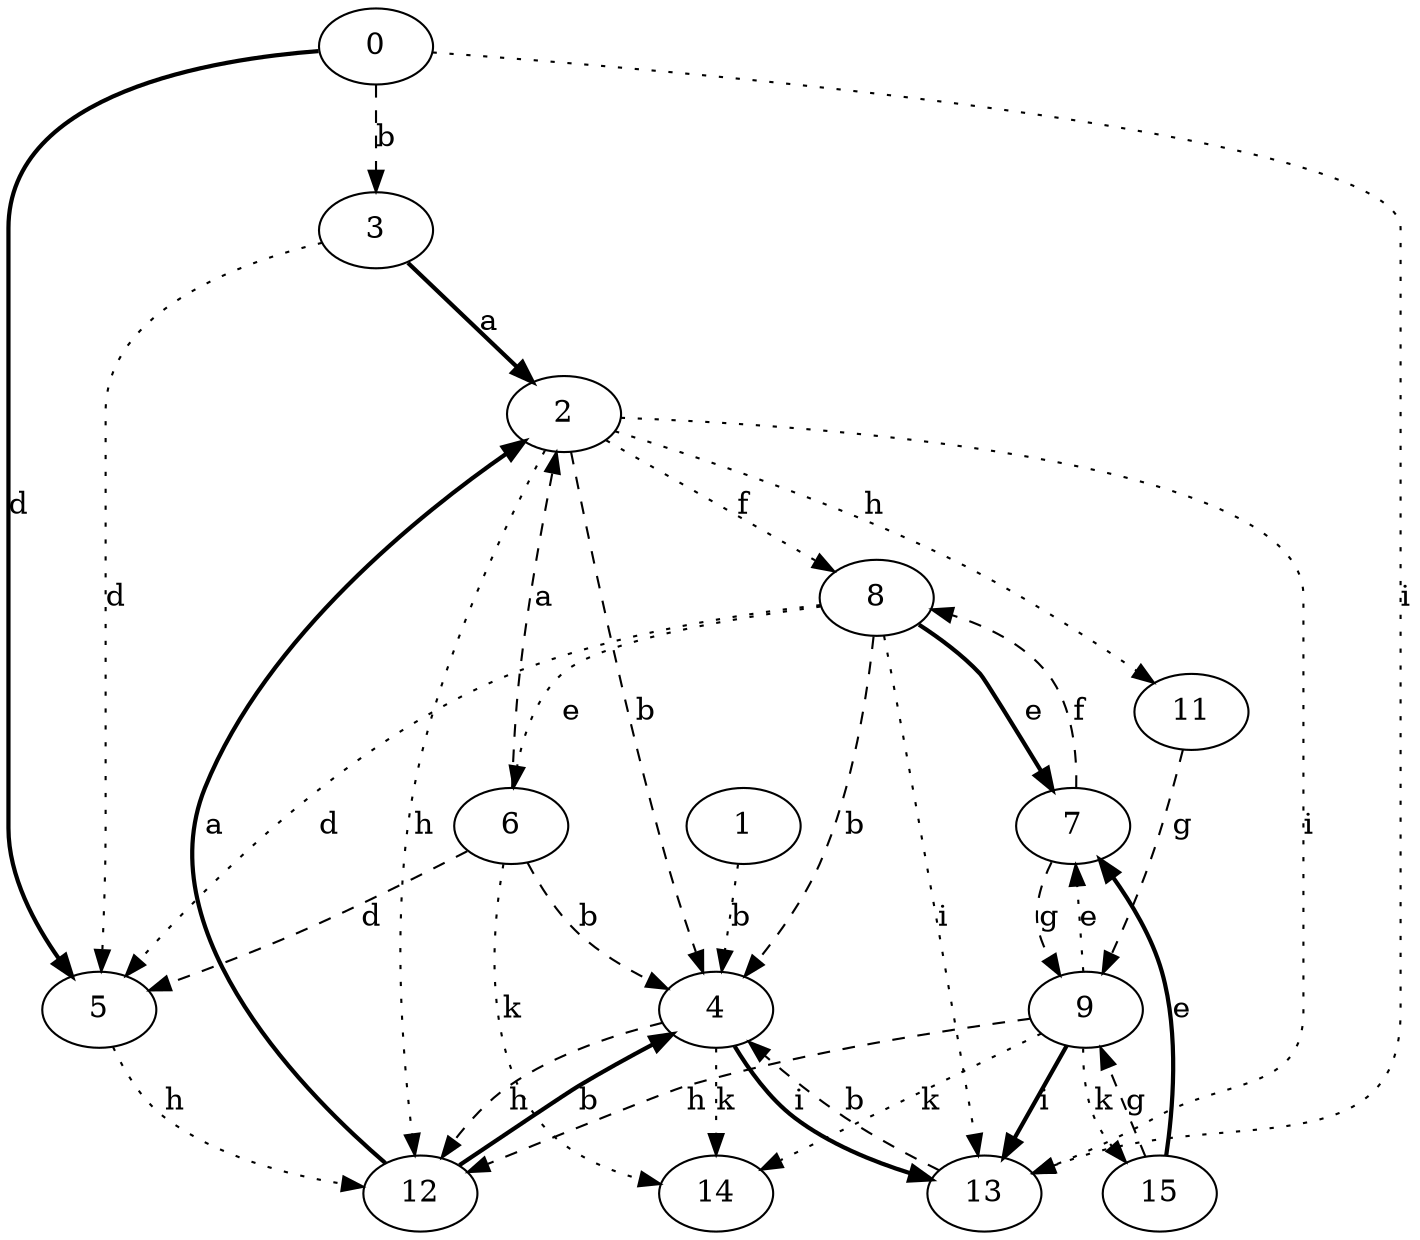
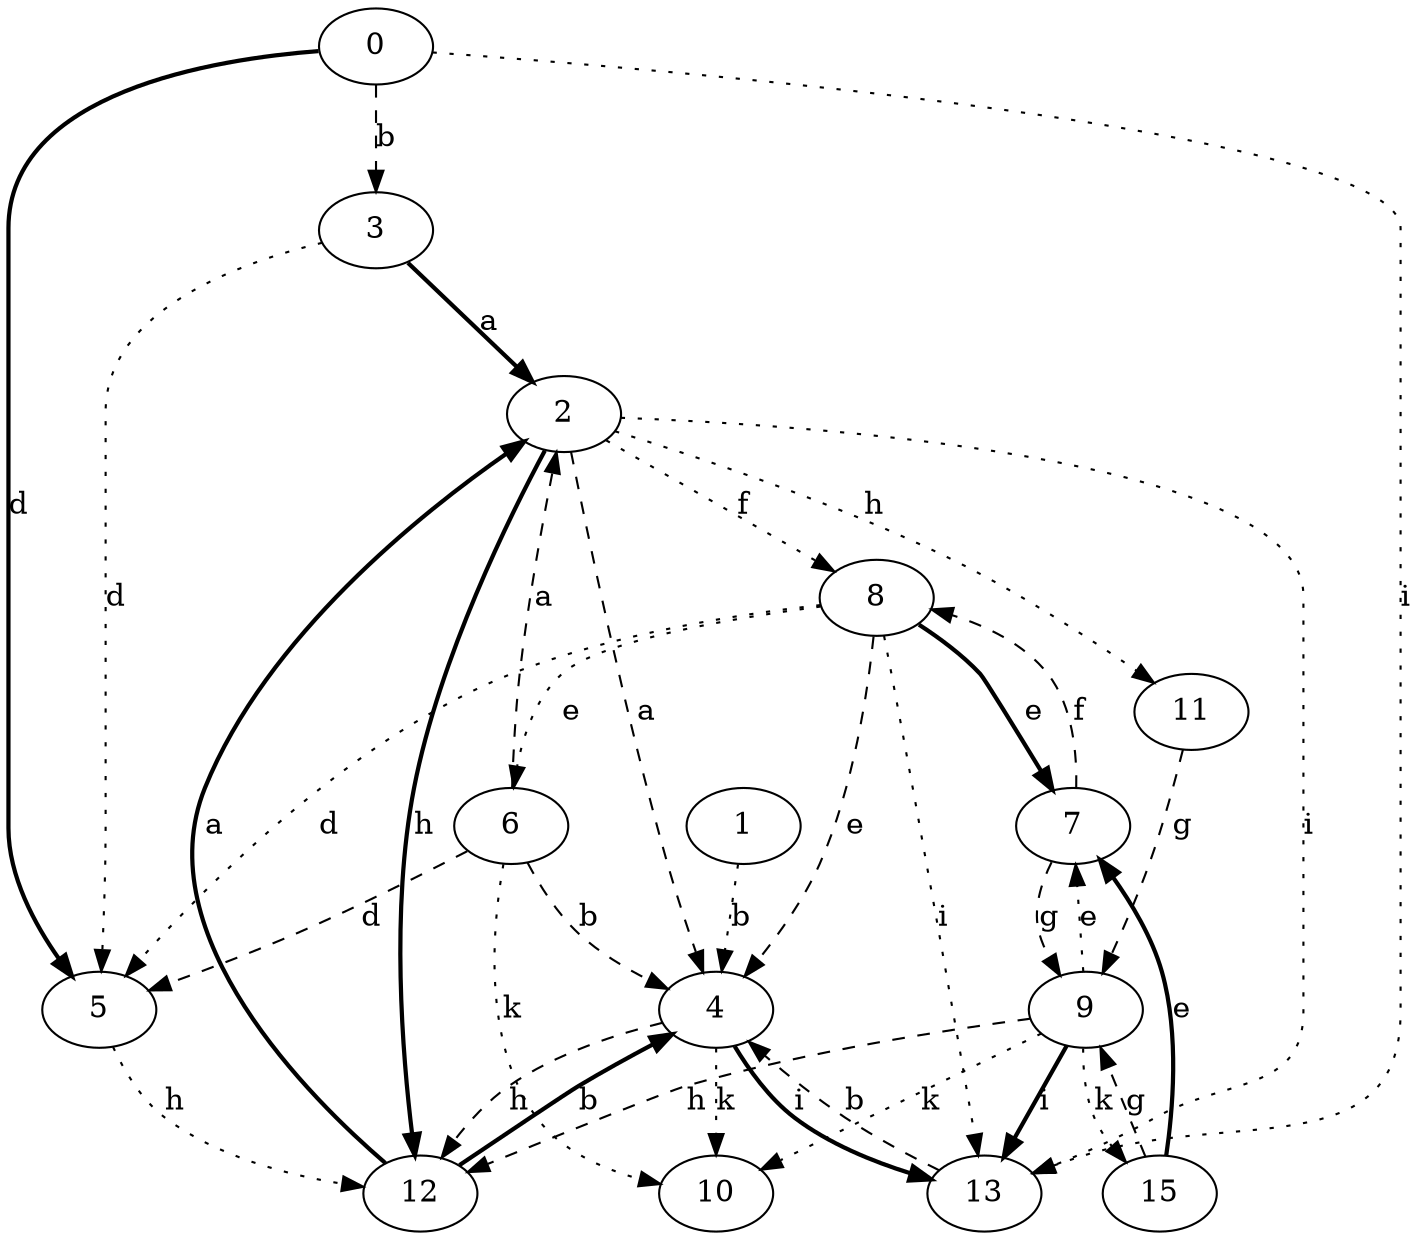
edge "2" -> "4": label "b" -> "a"
edge "2" -> "12": style dotted -> bold
edge "8" -> "4": label "b" -> "e"
node "14": label "14" -> "10"
